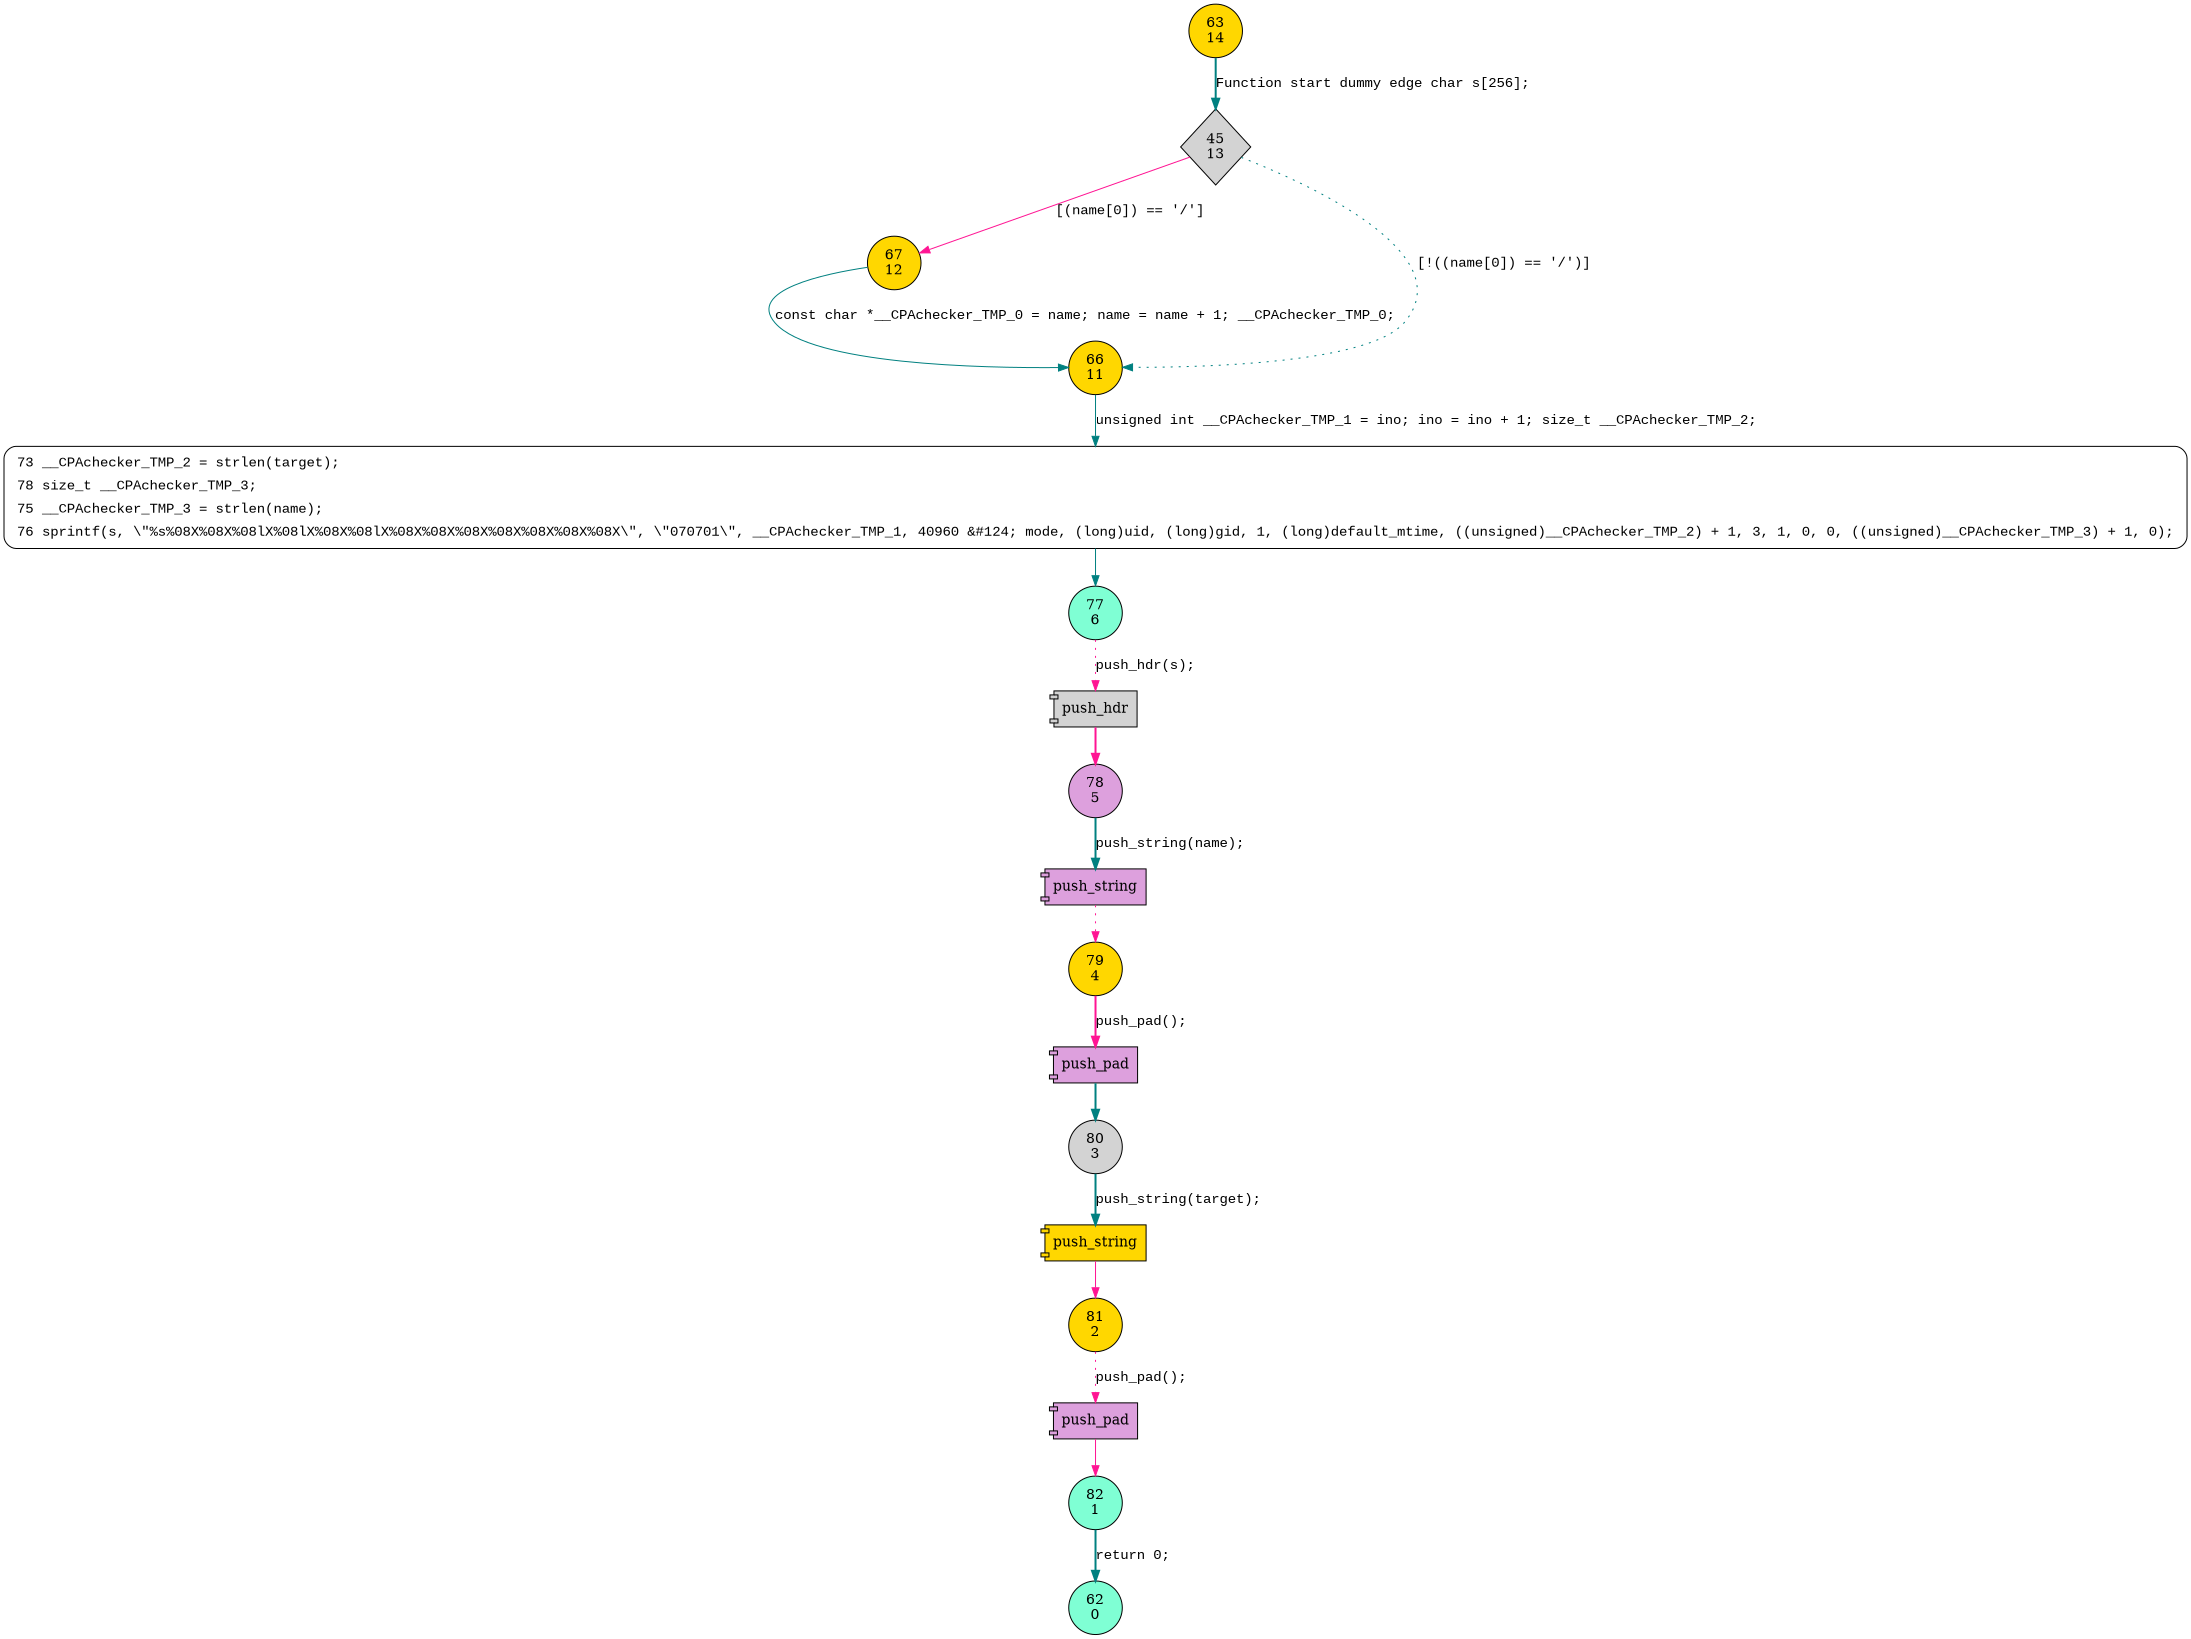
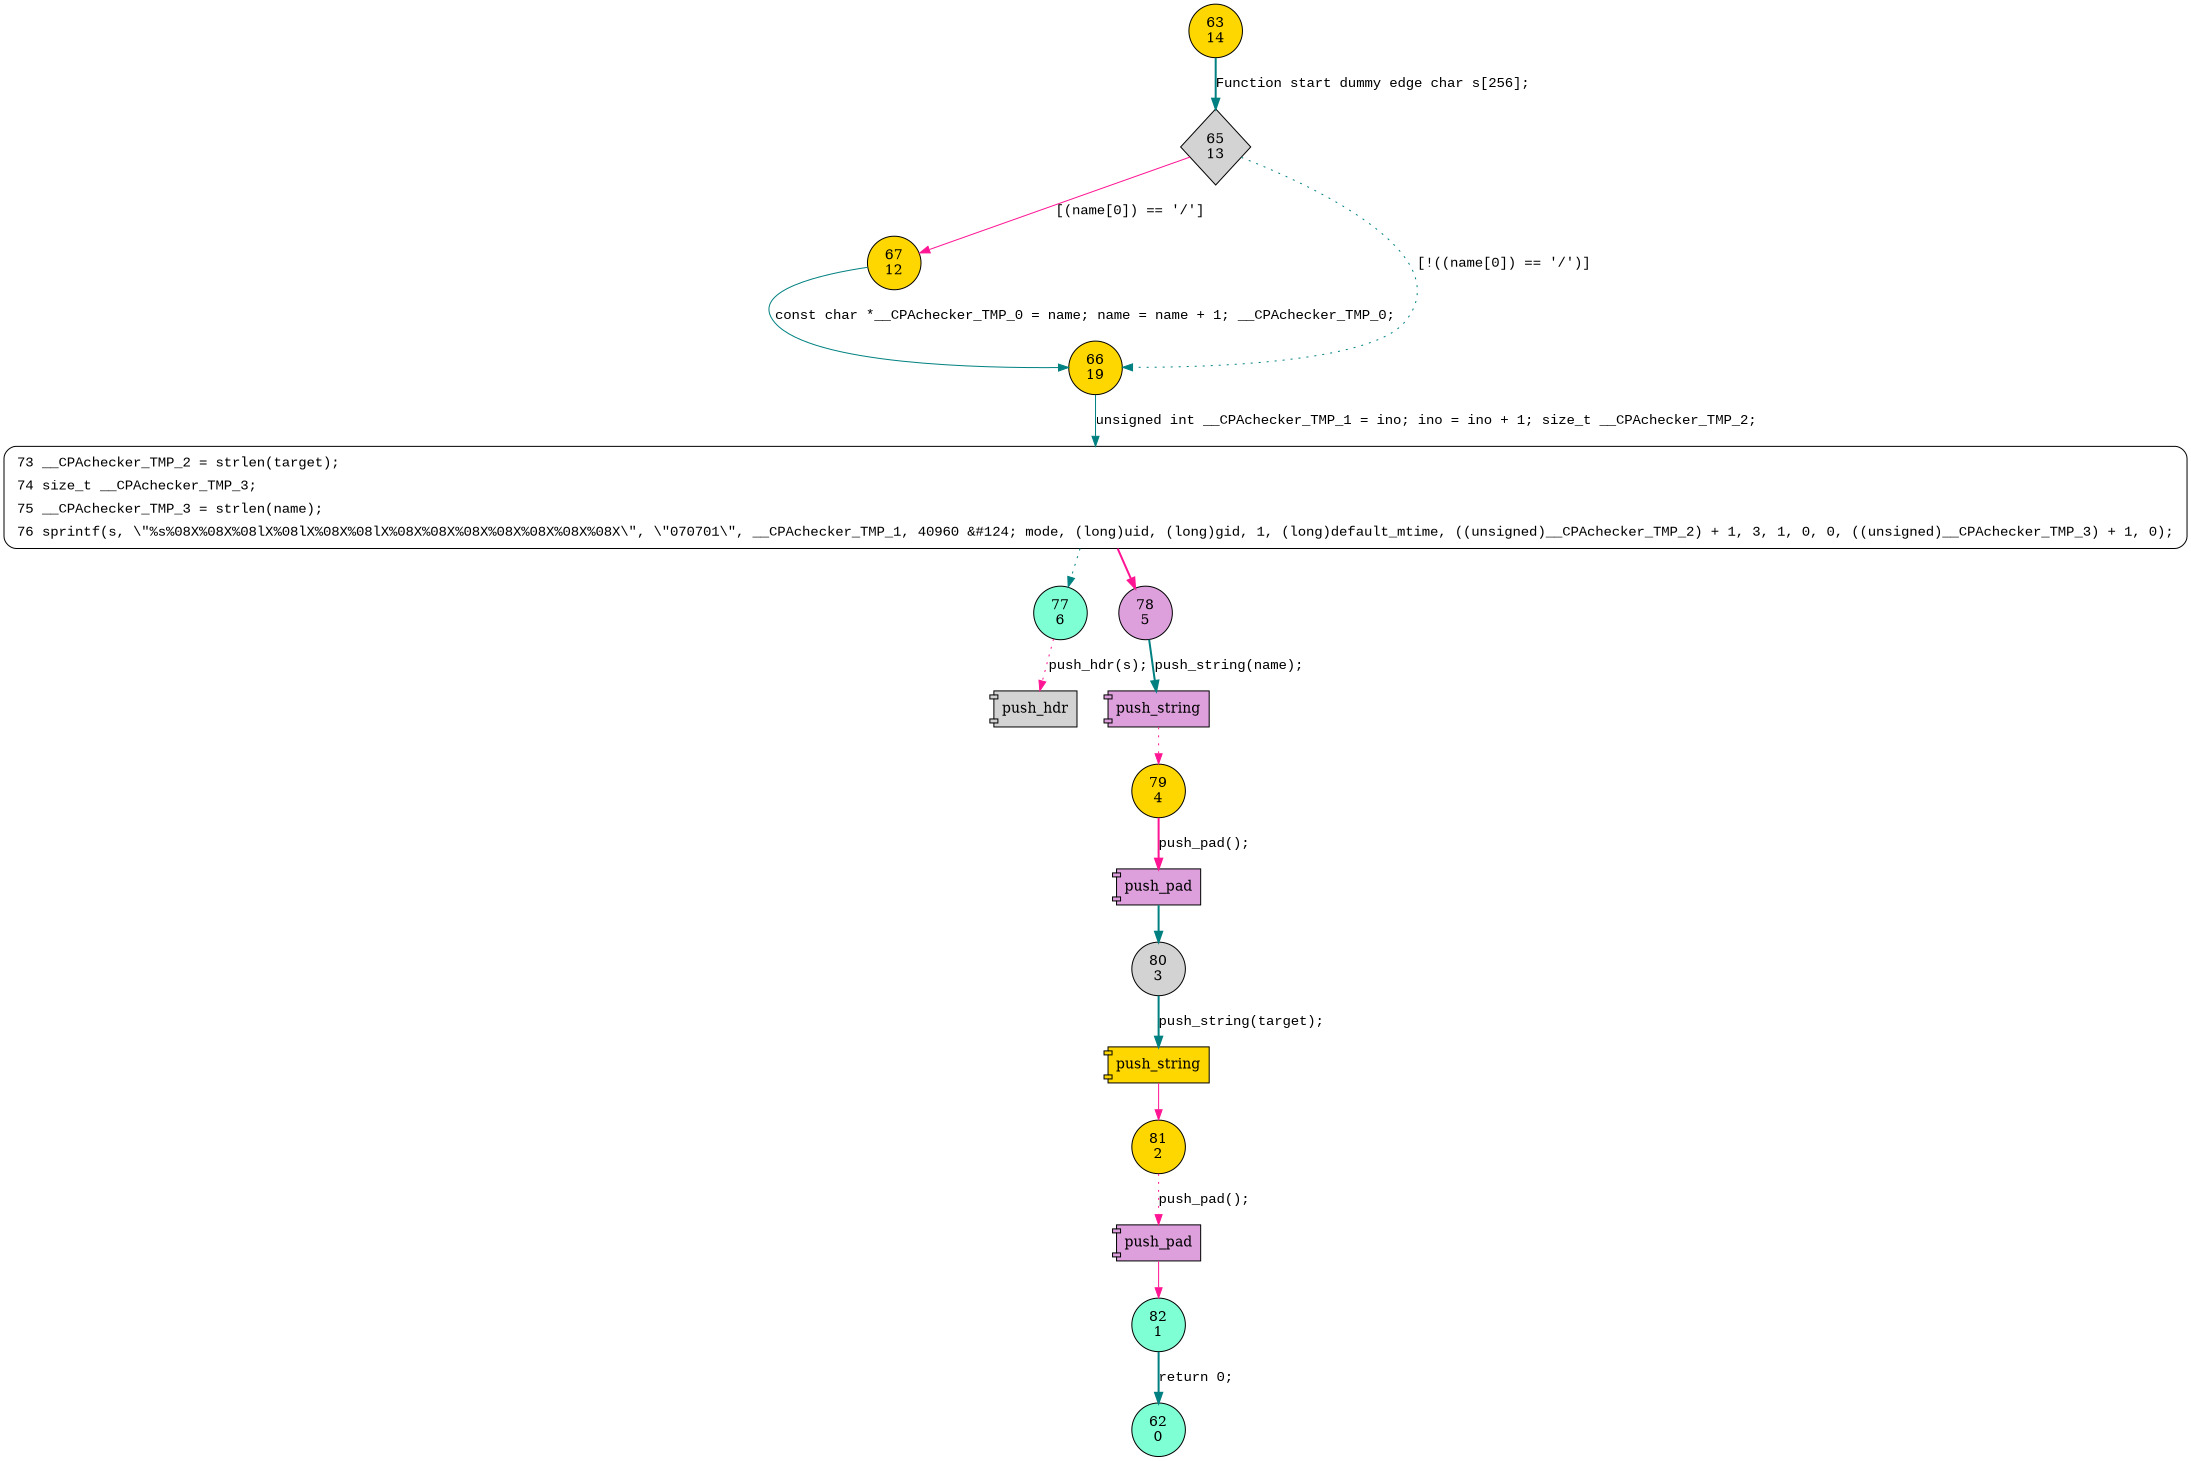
node "45 13": label "45 13" -> "65 13"
node "66 11": label "66 11" -> "66 19"
node "73": text "78" -> "74"
edge "73" -> "77 6": style solid -> dotted
edge "push_hdr" -> "78 5": now "73" -> "78 5"
